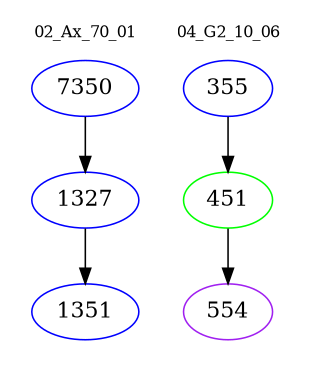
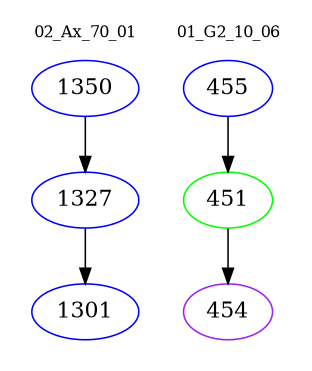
cluster "04_G2_10_06": label "04_G2_10_06" -> "01_G2_10_06"
node "7350": label "7350" -> "1350"
node "355": label "355" -> "455"
node "1351": label "1351" -> "1301"
node "554": label "554" -> "454"
